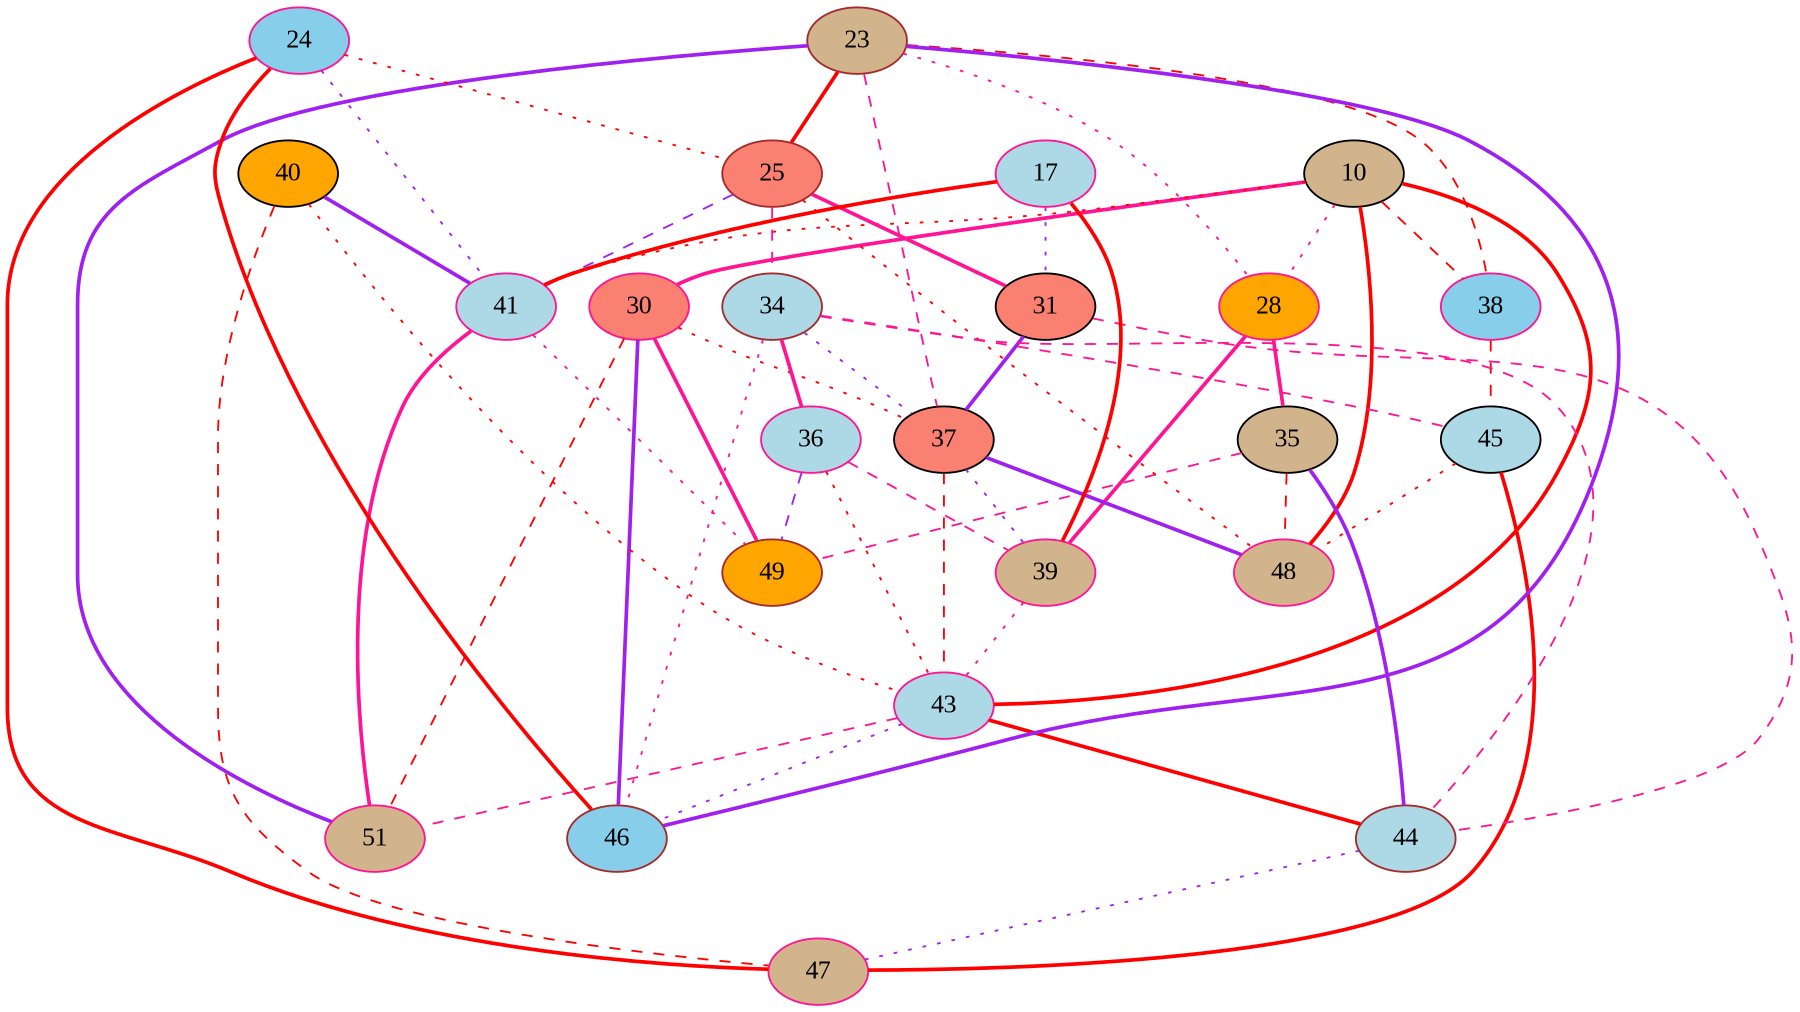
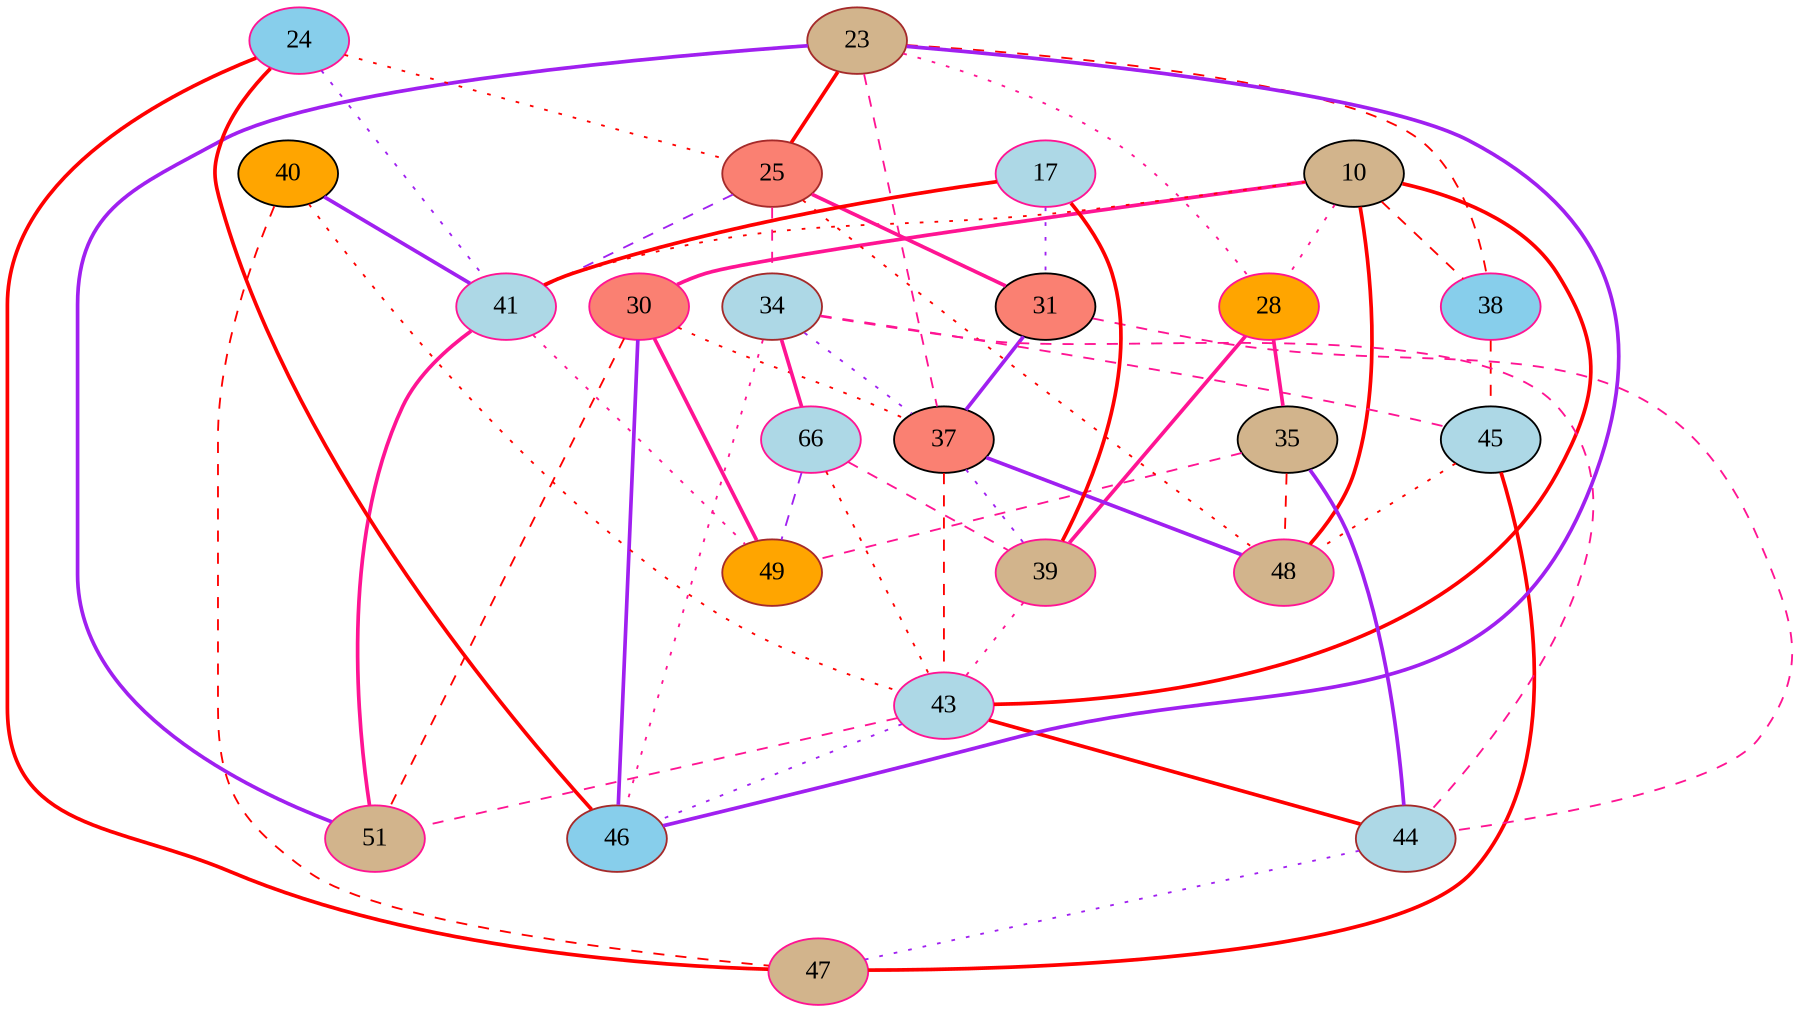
node "36": label "36" -> "66"
